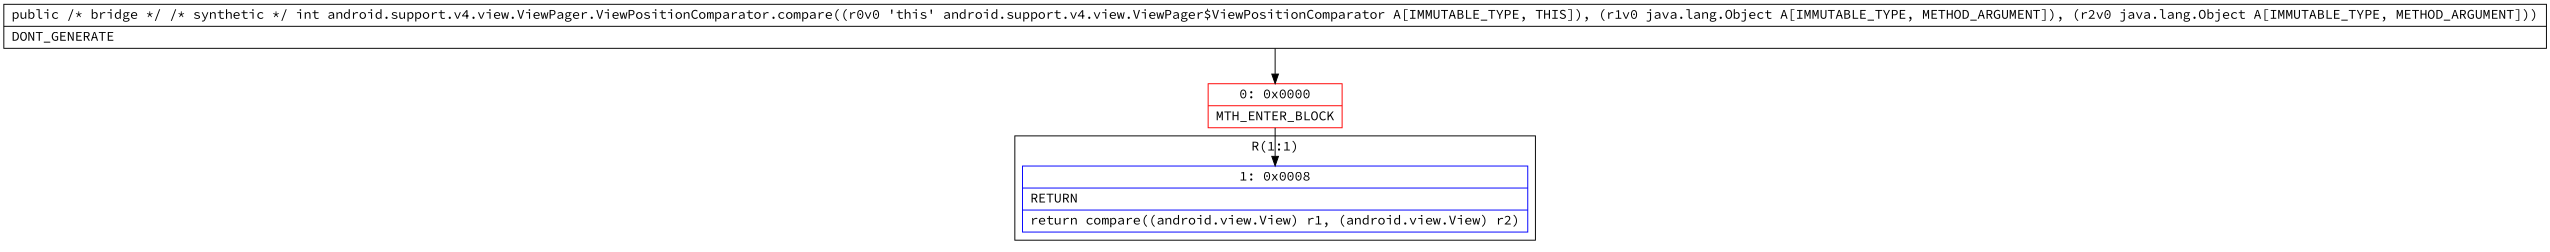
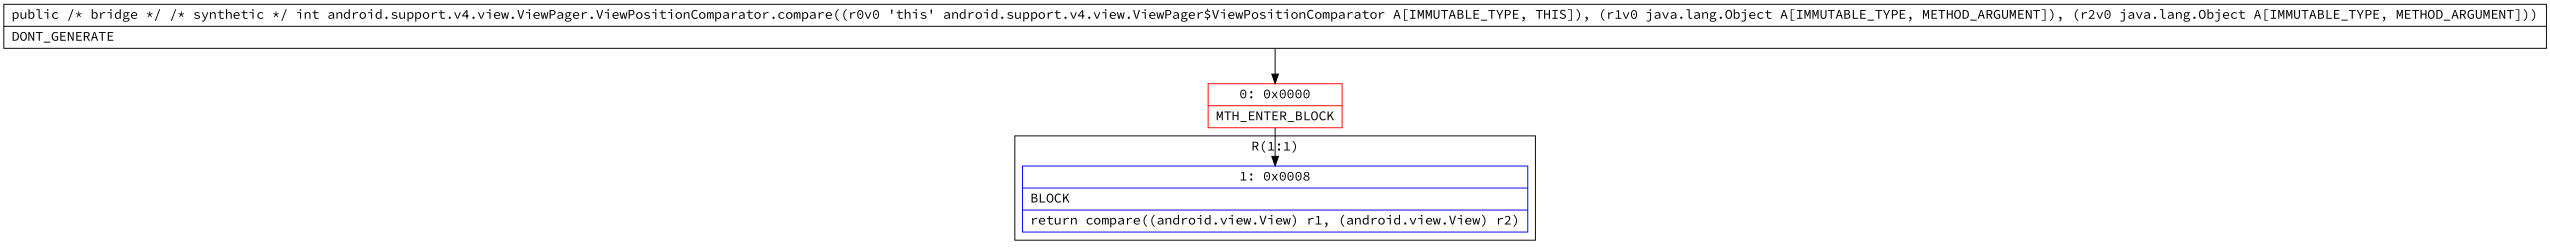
node "1: 0x0008": text "RETURN" -> "BLOCK"
